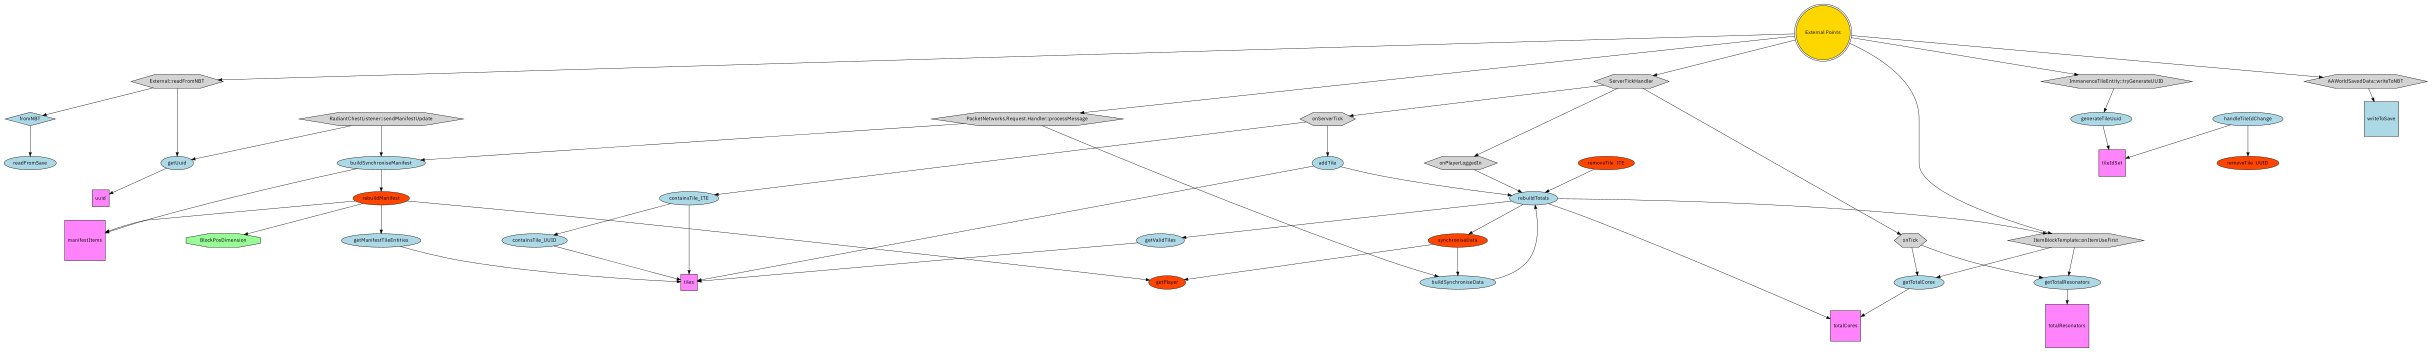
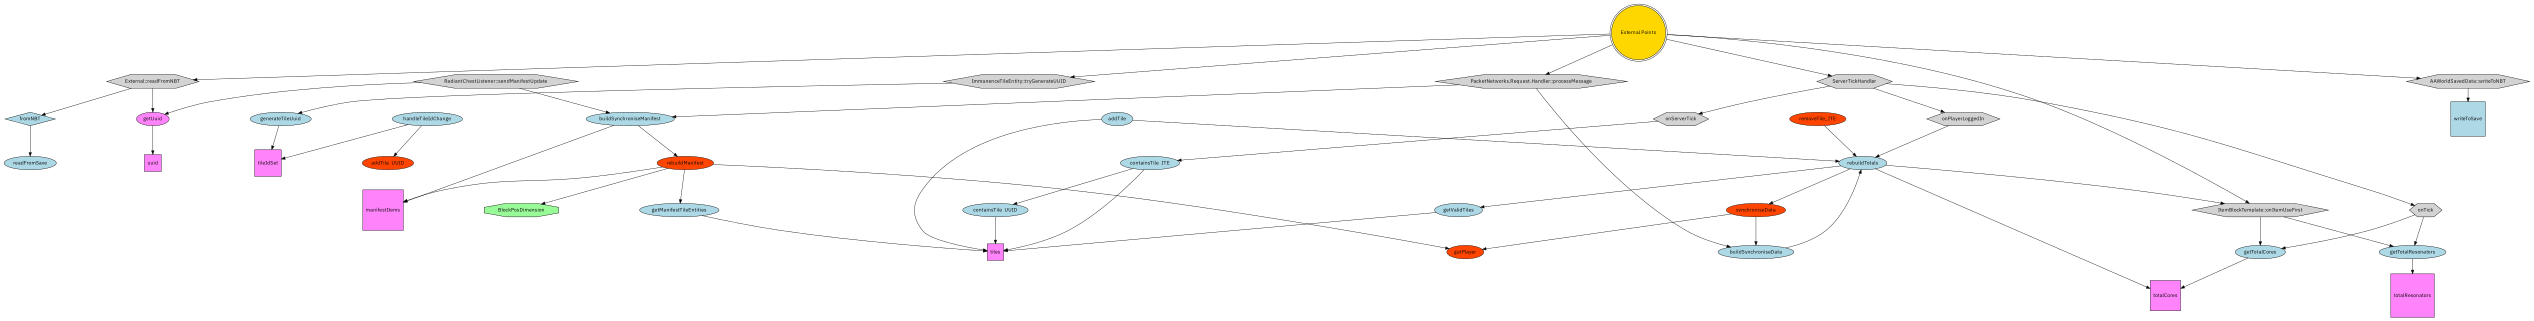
edge "onServerTick" -> "addTile": removed
node "getUuid": fillcolor lightblue -> orchid1
node "removeTile_UUID": label "removeTile_UUID" -> "addTile_UUID"
